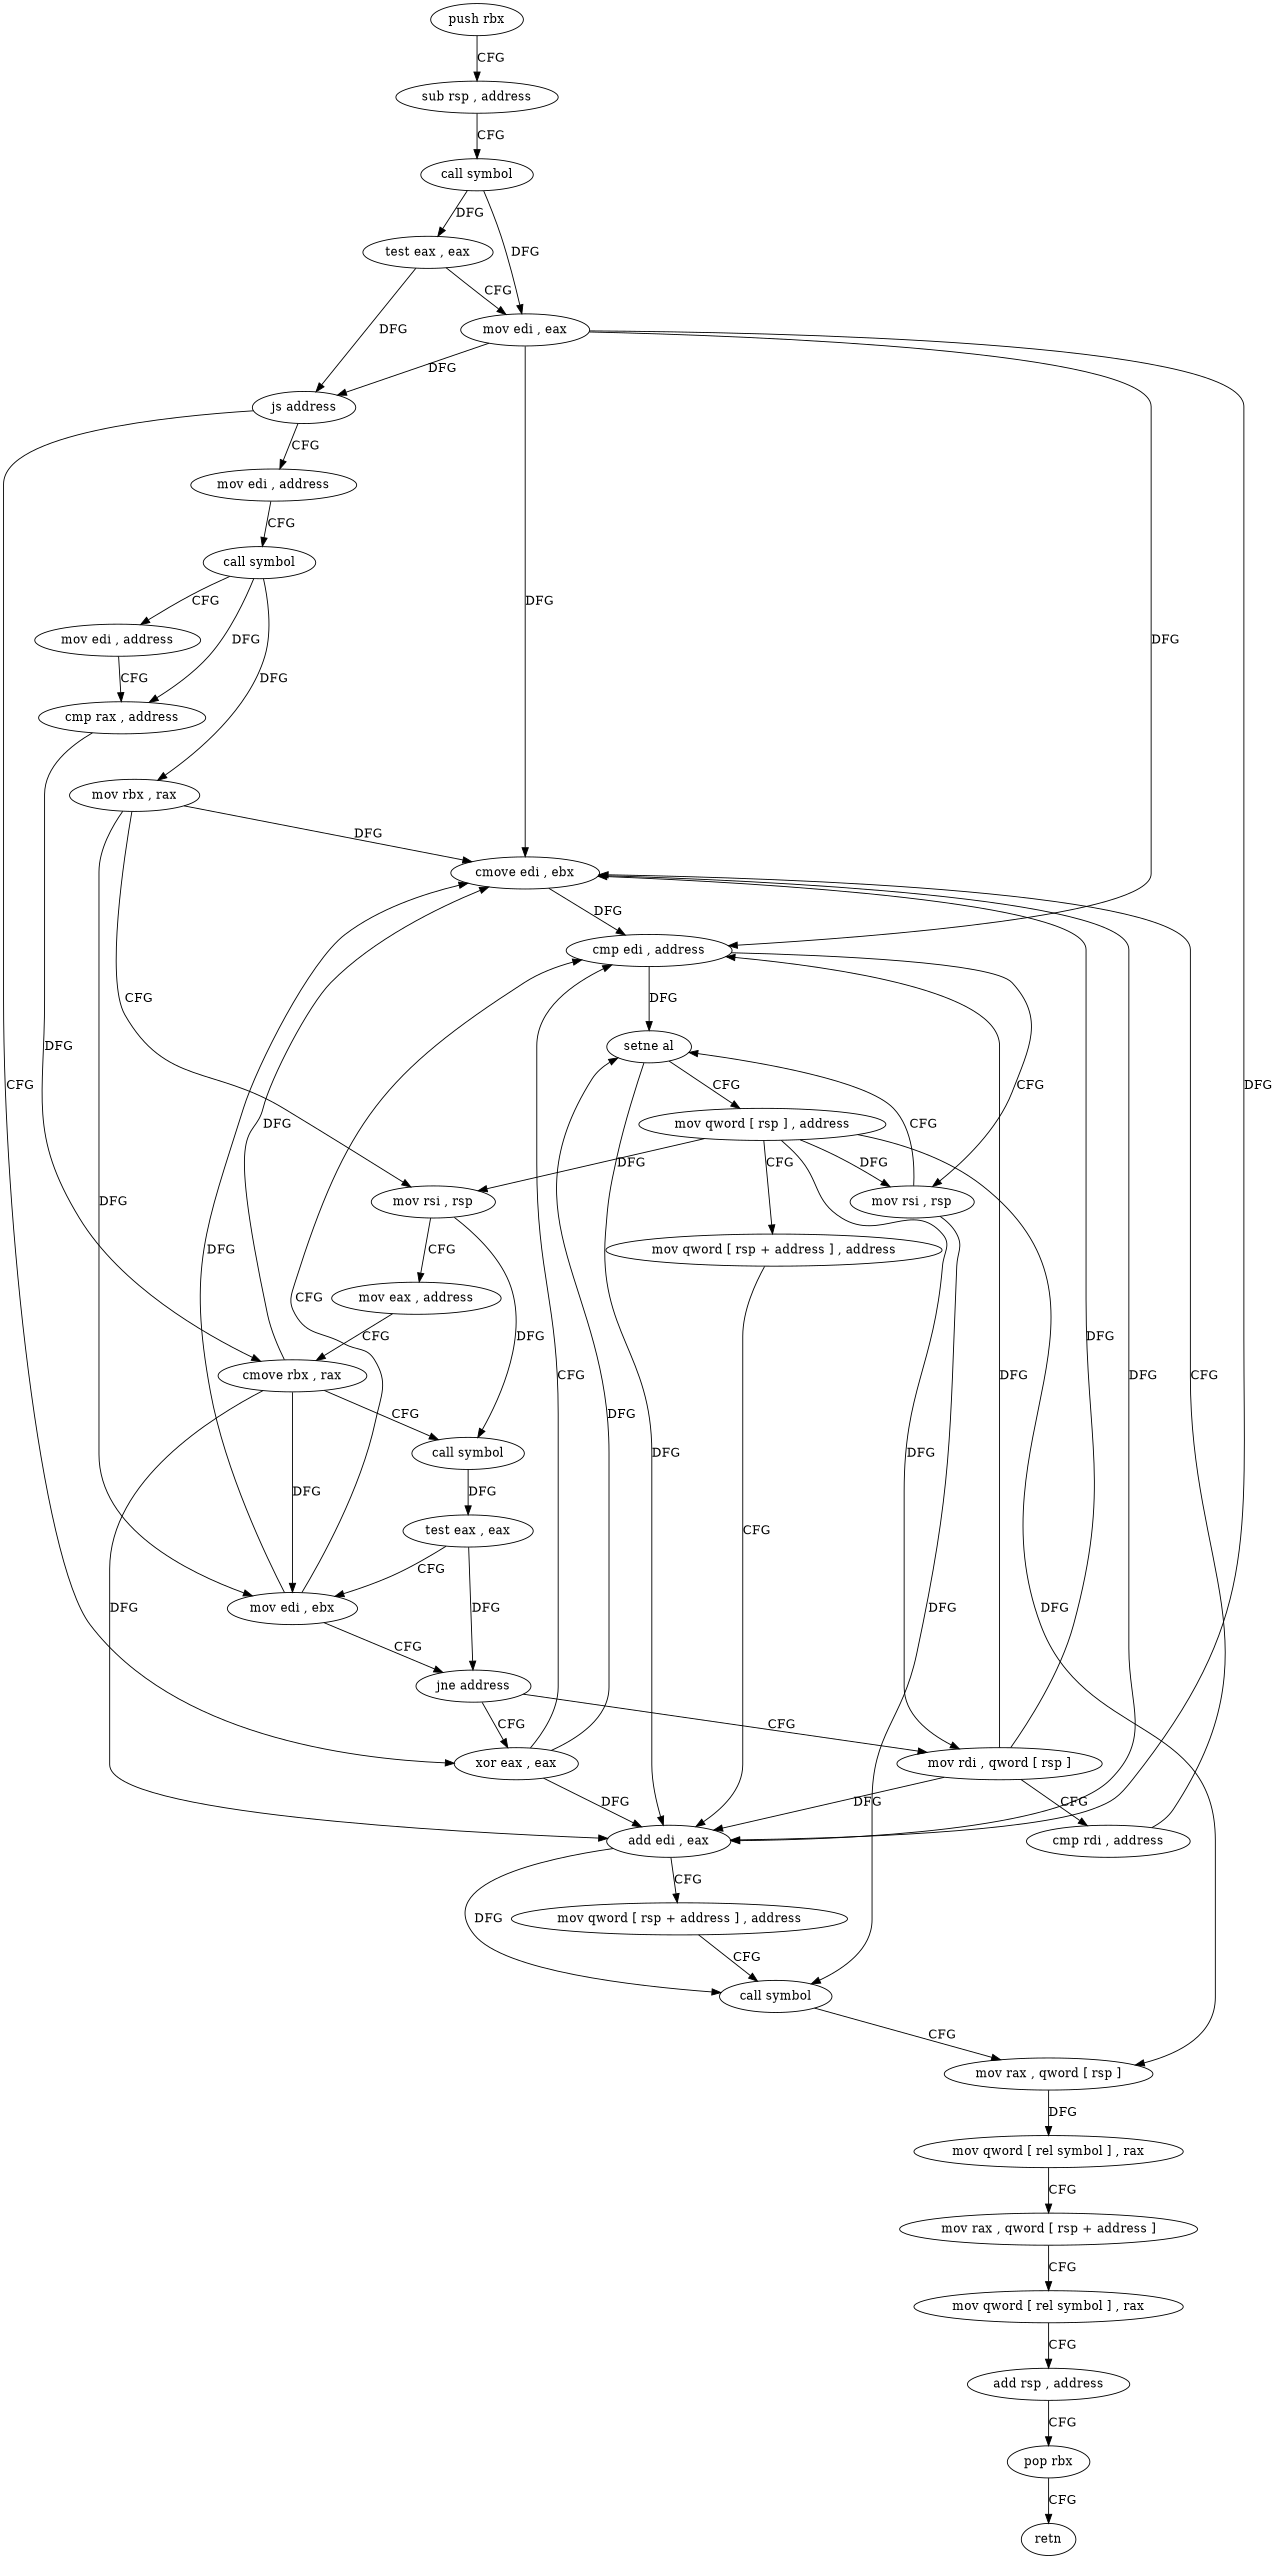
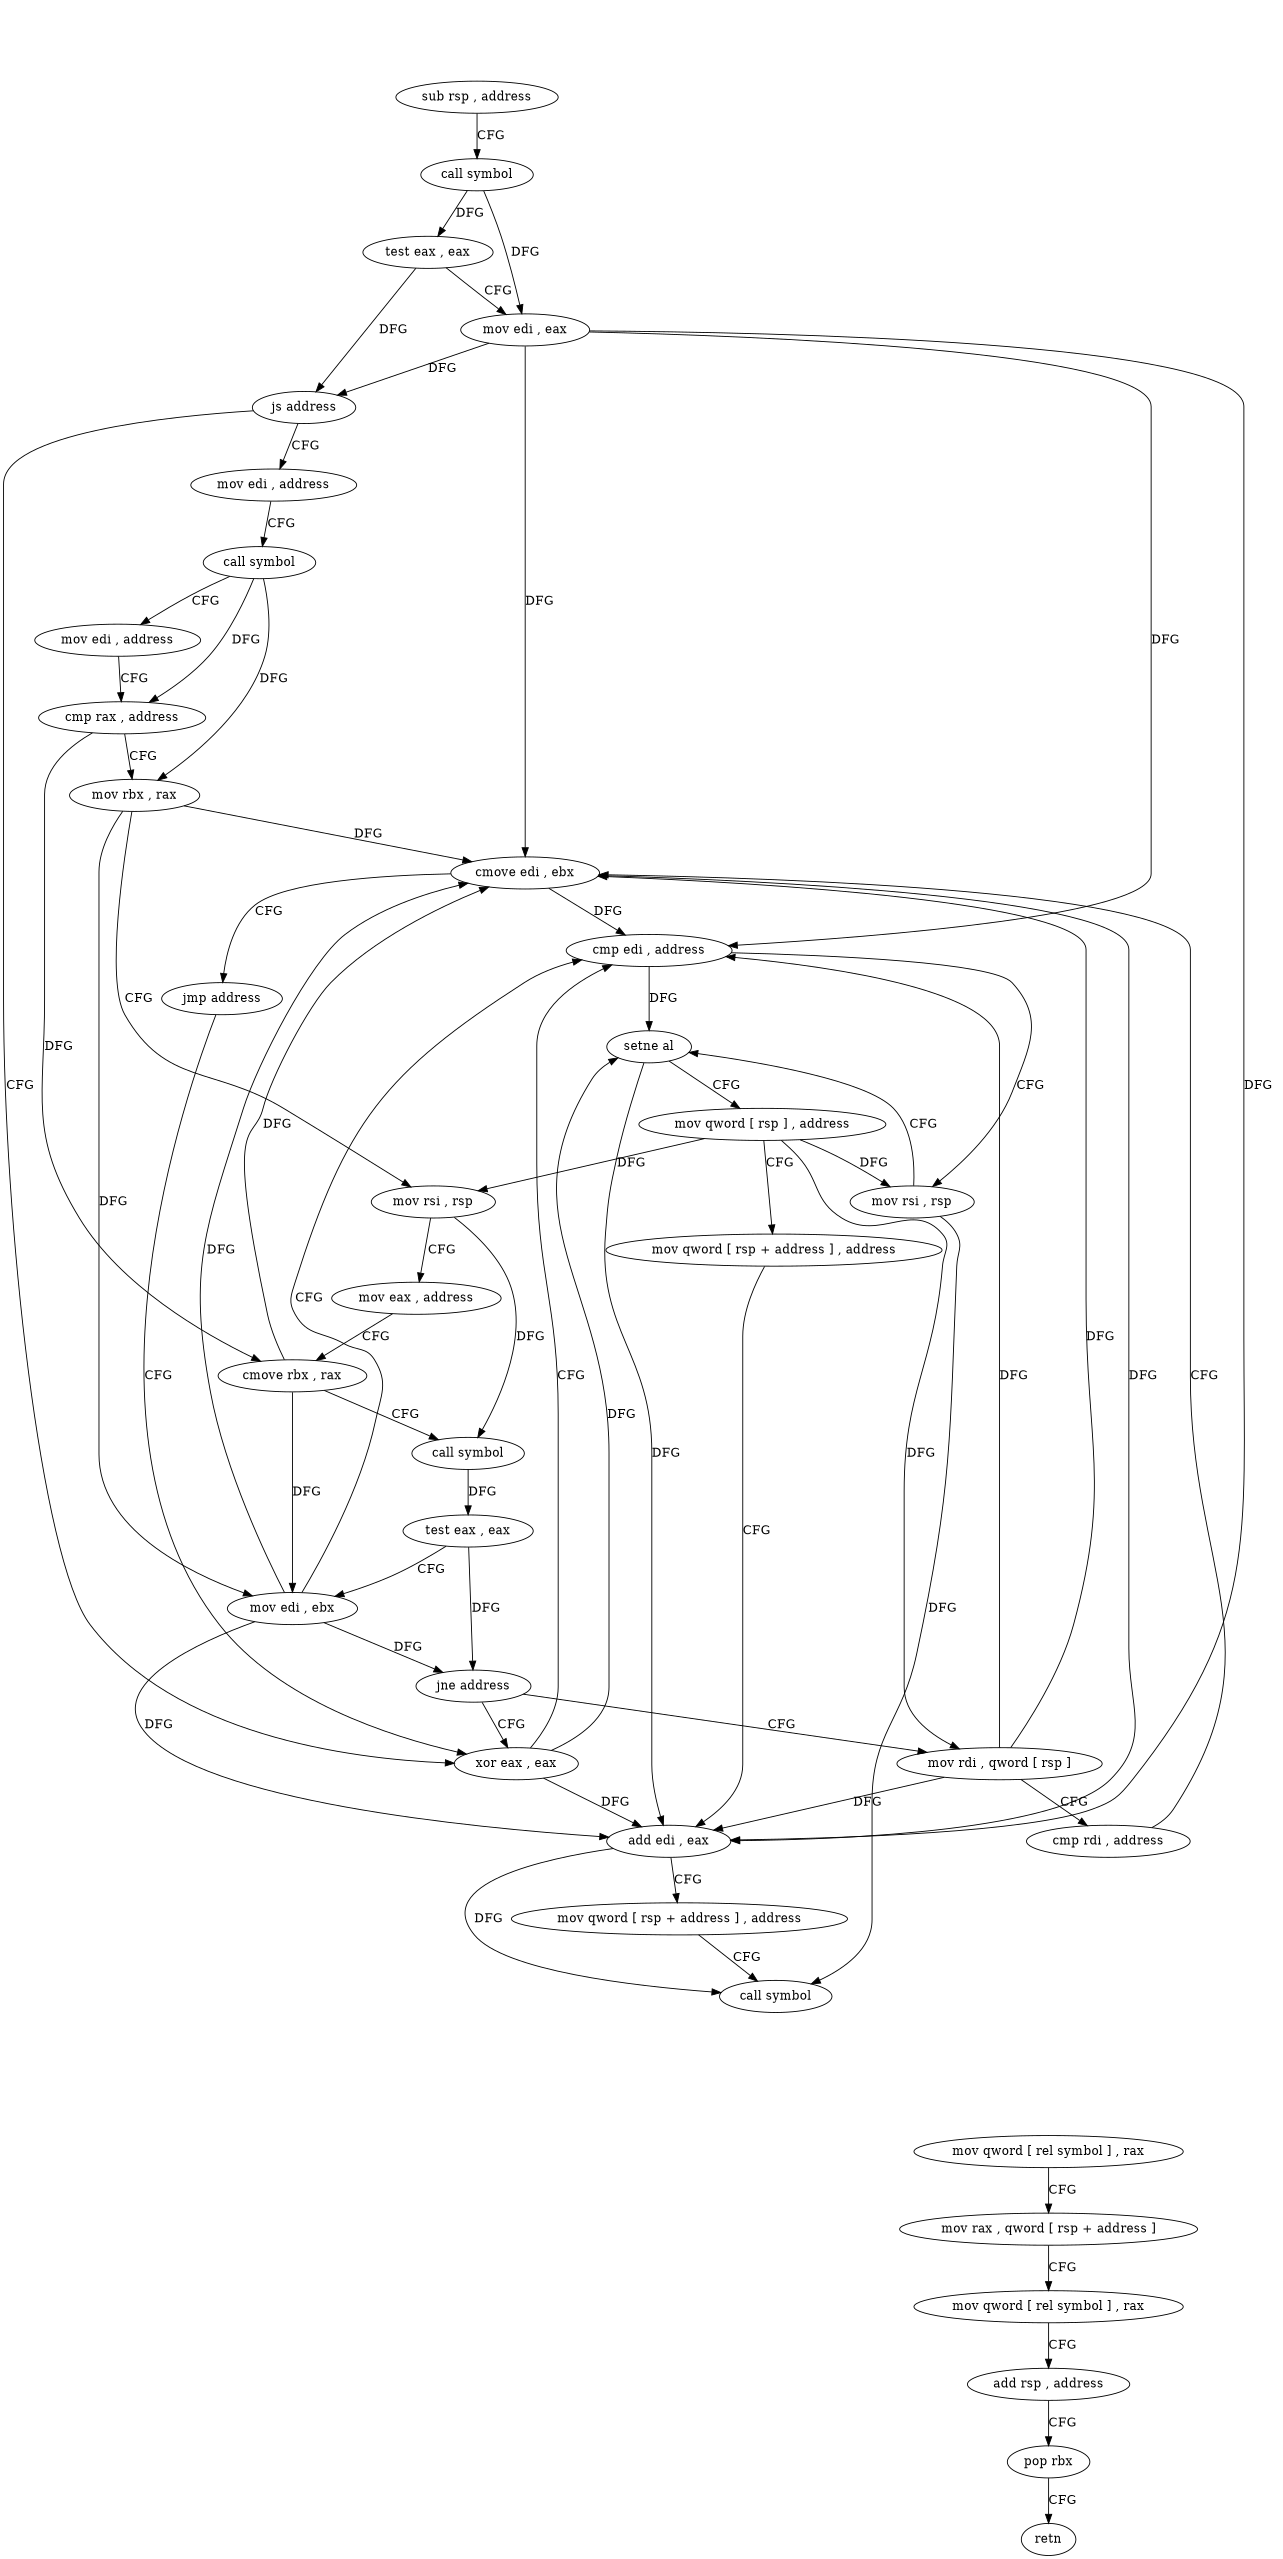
node "push rbx": removed
edge "cmp rax , address" -> "mov rbx , rax": added, label "CFG"
node "jmp address": added
edge "mov edi , ebx" -> "jne address": label "CFG" -> "DFG"
edge "cmove rbx , rax" -> "add edi , eax": now "mov edi , ebx" -> "add edi , eax"
node "mov rax , qword [ rsp ]": removed
